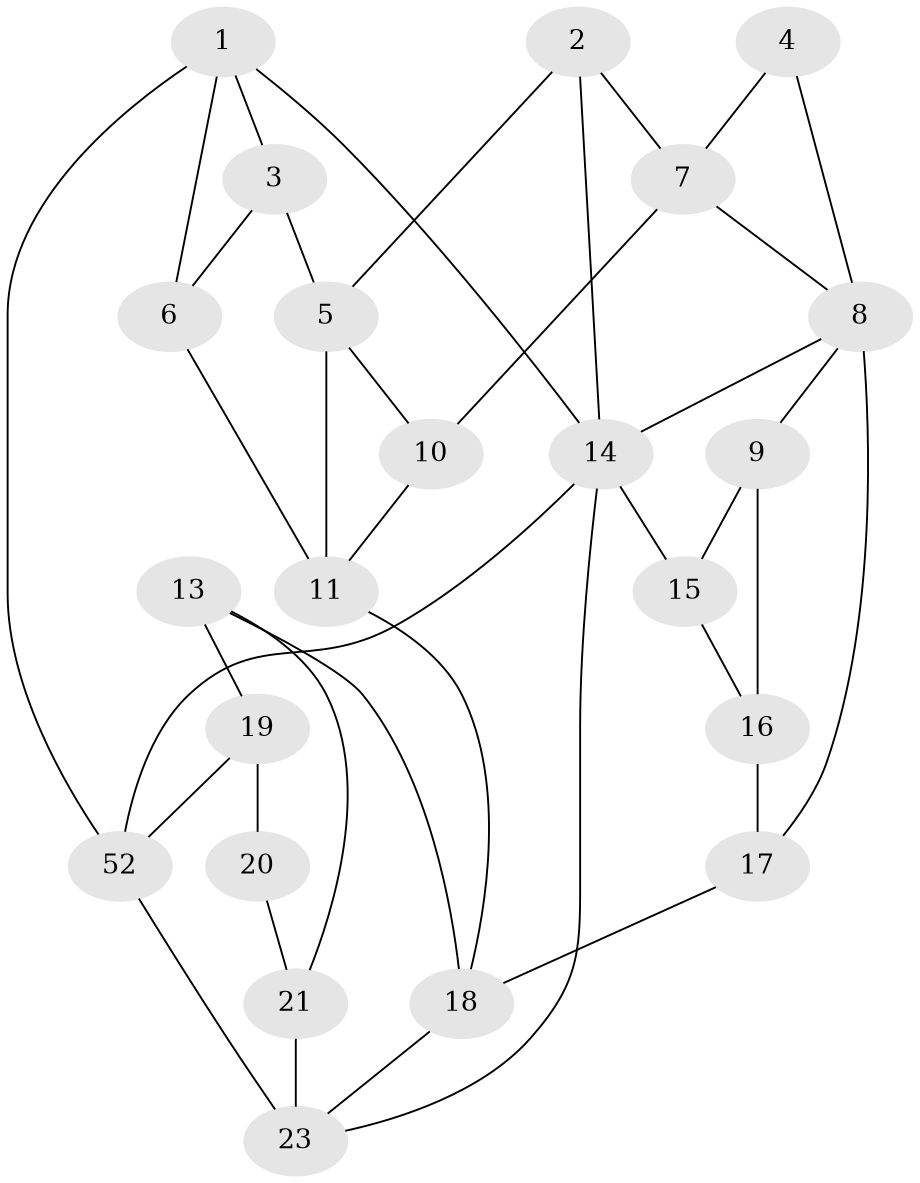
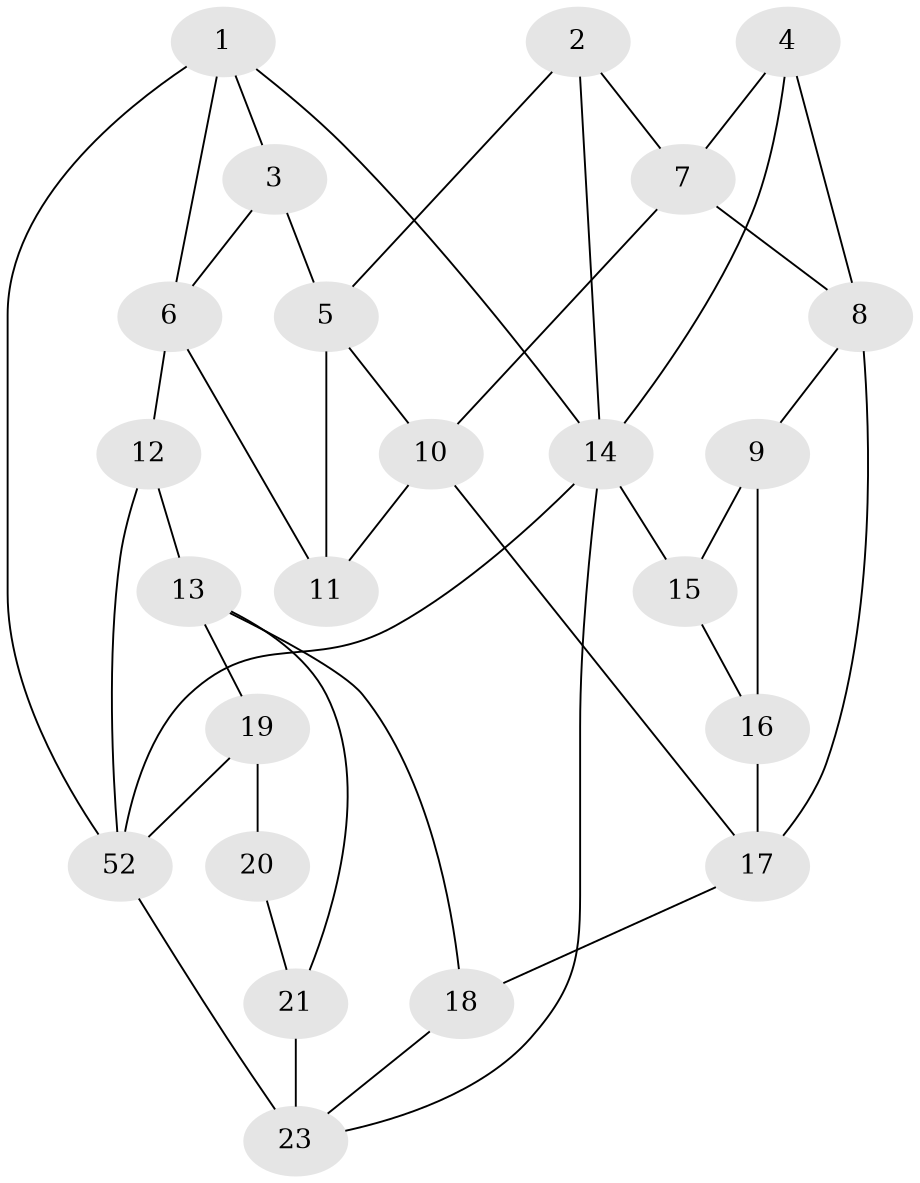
edge "8" -- "14": now "4" -- "14"
node "12": added
edge "10" -- "17": added
edge "11" -- "18": removed
